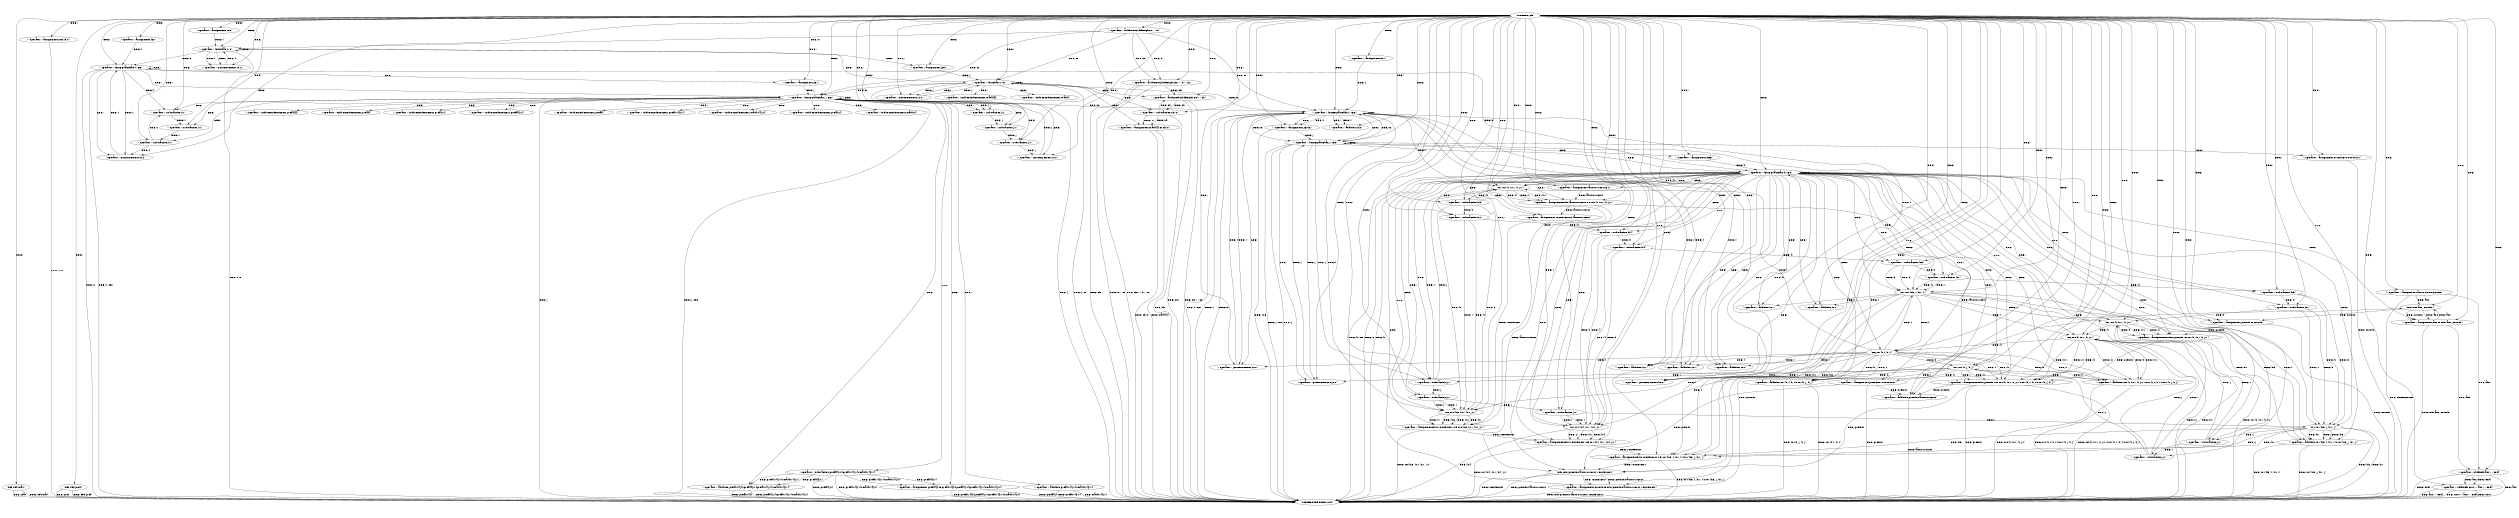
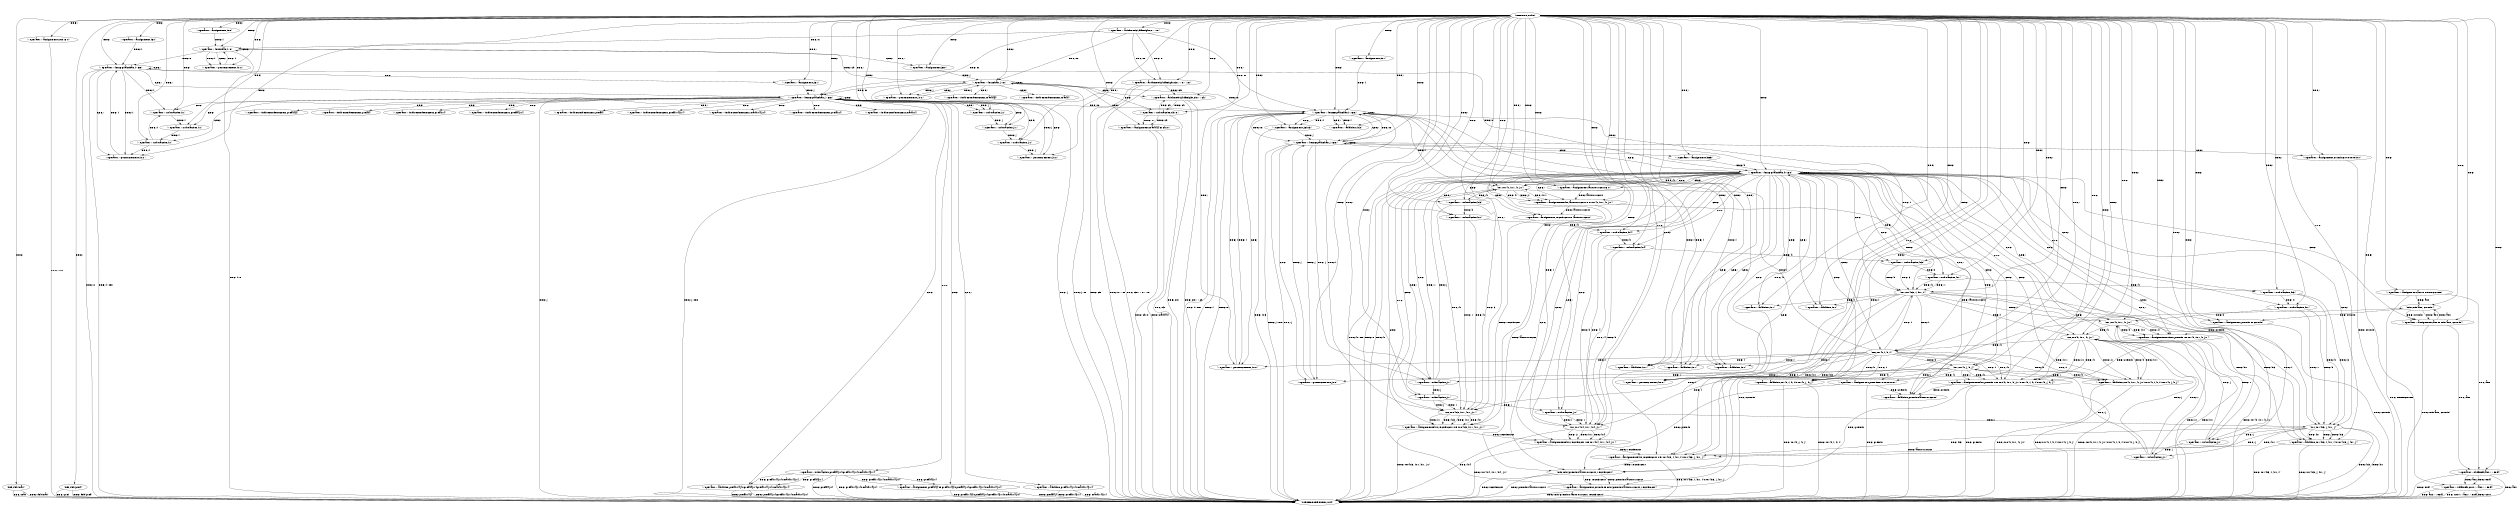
node "(METHOD,cin)": label "(METHOD,cin)" -> "(METHOD,solve)"
edge "(<operator>.lessThan,i<n)" -> "(<operator>.lessThan,j<m)": label "CDG: " -> "DDG: ch"
edge "(<operator>.lessEqualsThan,k<=n)" -> "(<operator>.addition,premin+last_row_cost)": label "CDG: " -> "DDG: j"
